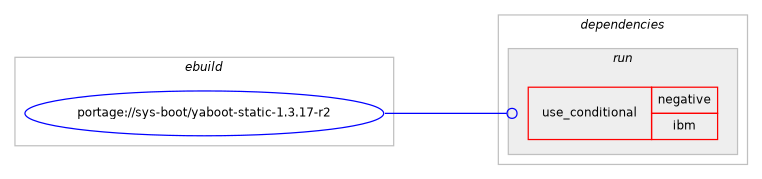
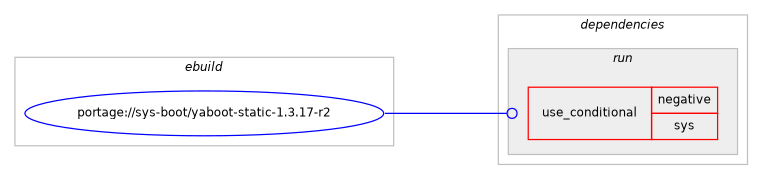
node "use_conditional": text "ibm" -> "sys"
